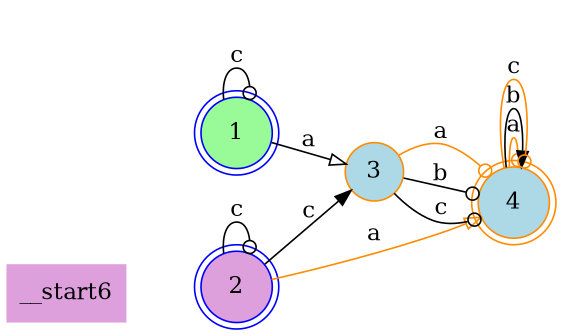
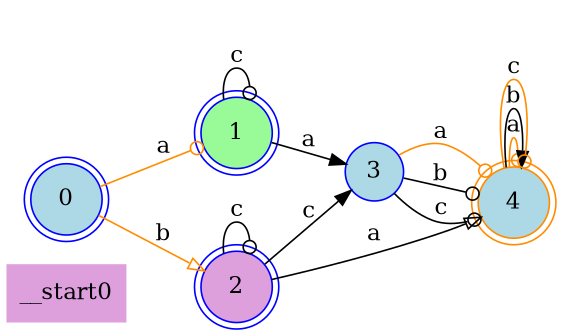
edge "1" -> "3": arrowhead onormal -> normal
node "3": color darkorange -> blue
node "0": added
edge "2" -> "4": color darkorange -> black
node "__start6": label "__start6" -> "__start0"
